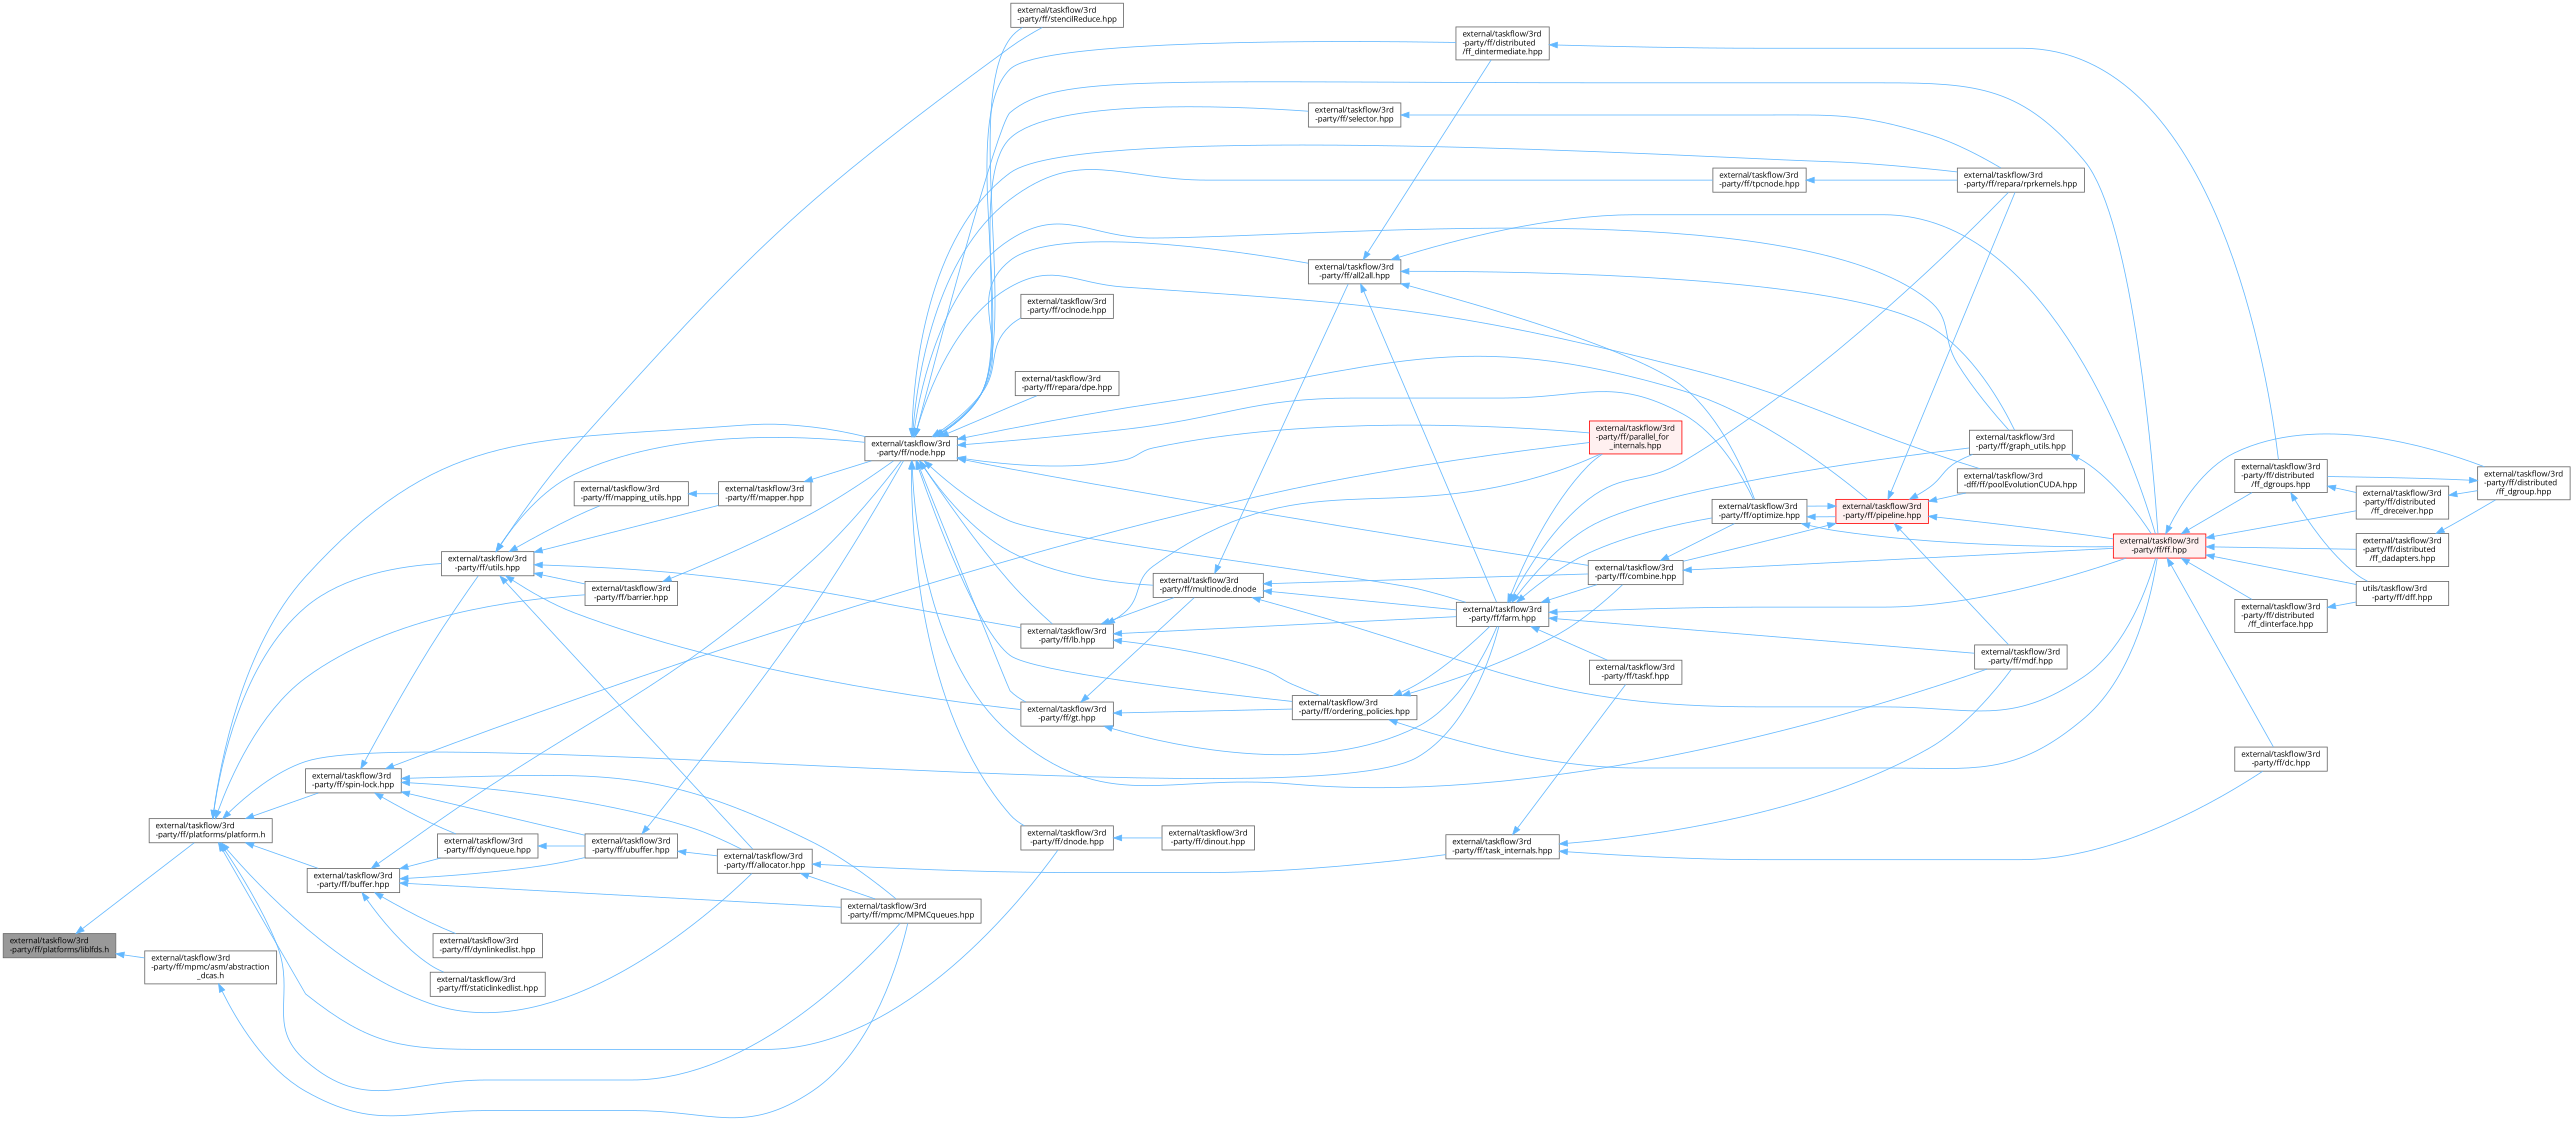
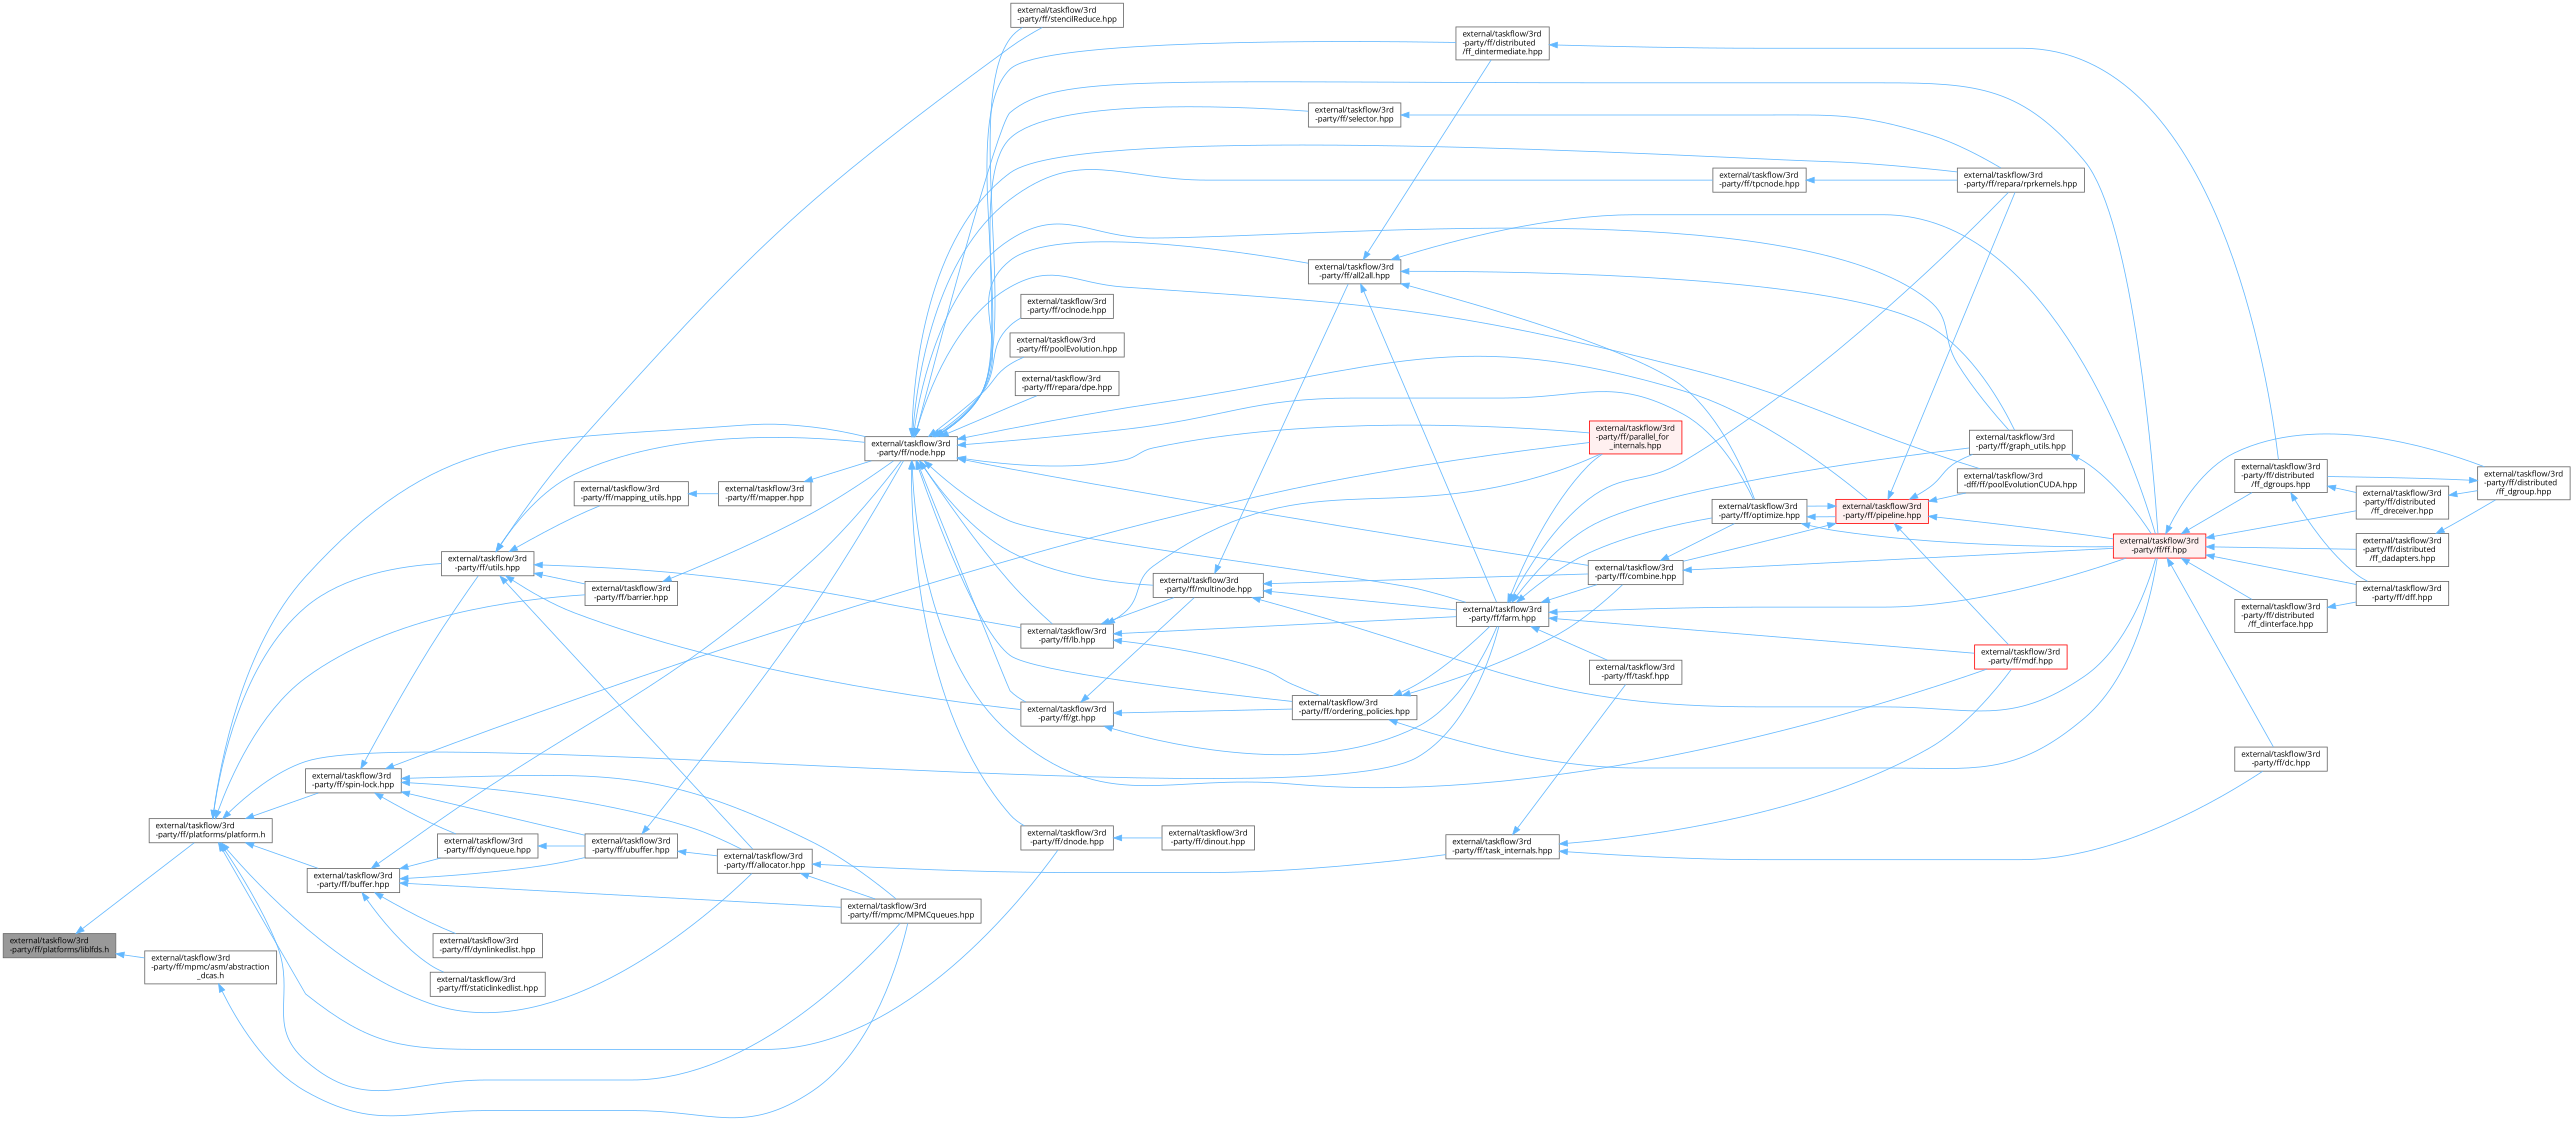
node "external/taskflow/3rd -party/ff/poolEvolution.hpp": added
edge "external/taskflow/3rd -party/ff/mapper.hpp" -> "external/taskflow/3rd -party/ff/utils.hpp": removed
node "external/taskflow/3rd -party/ff/multinode.dnode": label "external/taskflow/3rd -party/ff/multinode.dnode" -> "external/taskflow/3rd -party/ff/multinode.hpp"
node "utils/taskflow/3rd -party/ff/dff.hpp": label "utils/taskflow/3rd -party/ff/dff.hpp" -> "external/taskflow/3rd -party/ff/dff.hpp"
node "external/taskflow/3rd -party/ff/mdf.hpp": color grey40 -> red
